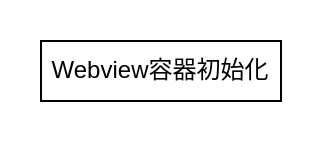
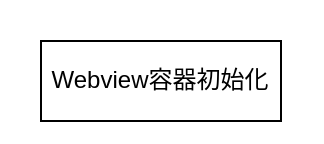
node "Webview容器初始化": size 240x60 -> 240x80
